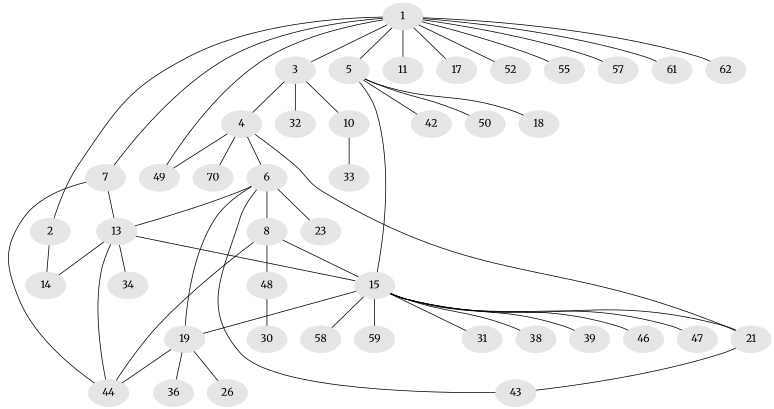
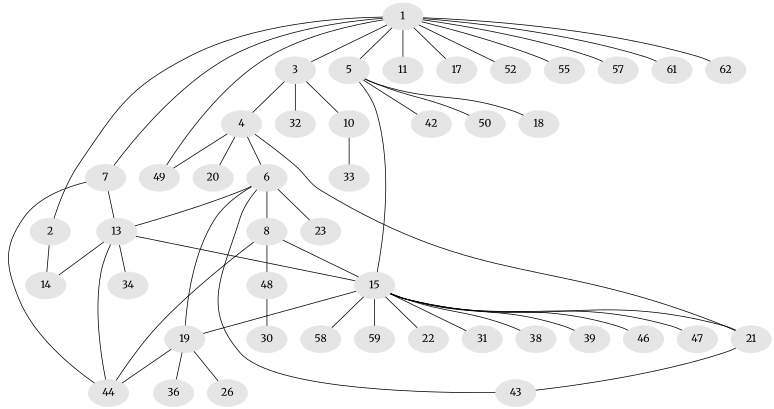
node "70": label "70" -> "20"
node "22": added
